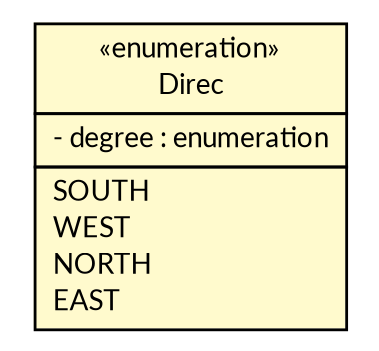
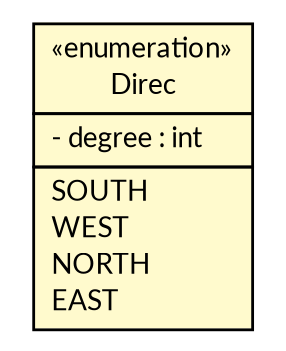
node "Direc": text "- degree : enumeration" -> "- degree : int"
